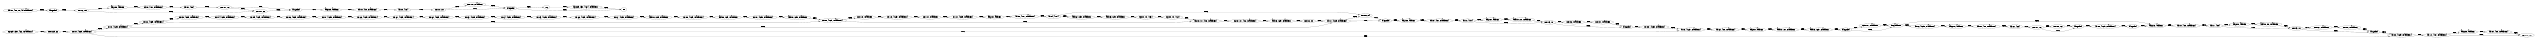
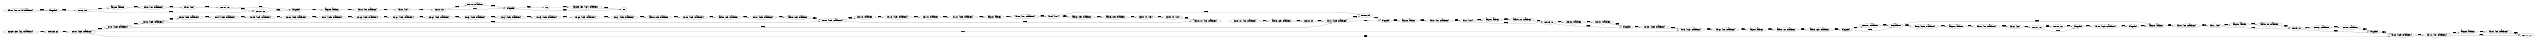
edge "ldp x0 , x1 , [ x3 , # address ]" -> "stp x0 , x1 , [ x2 , # address ]": removed, label "DFG"
